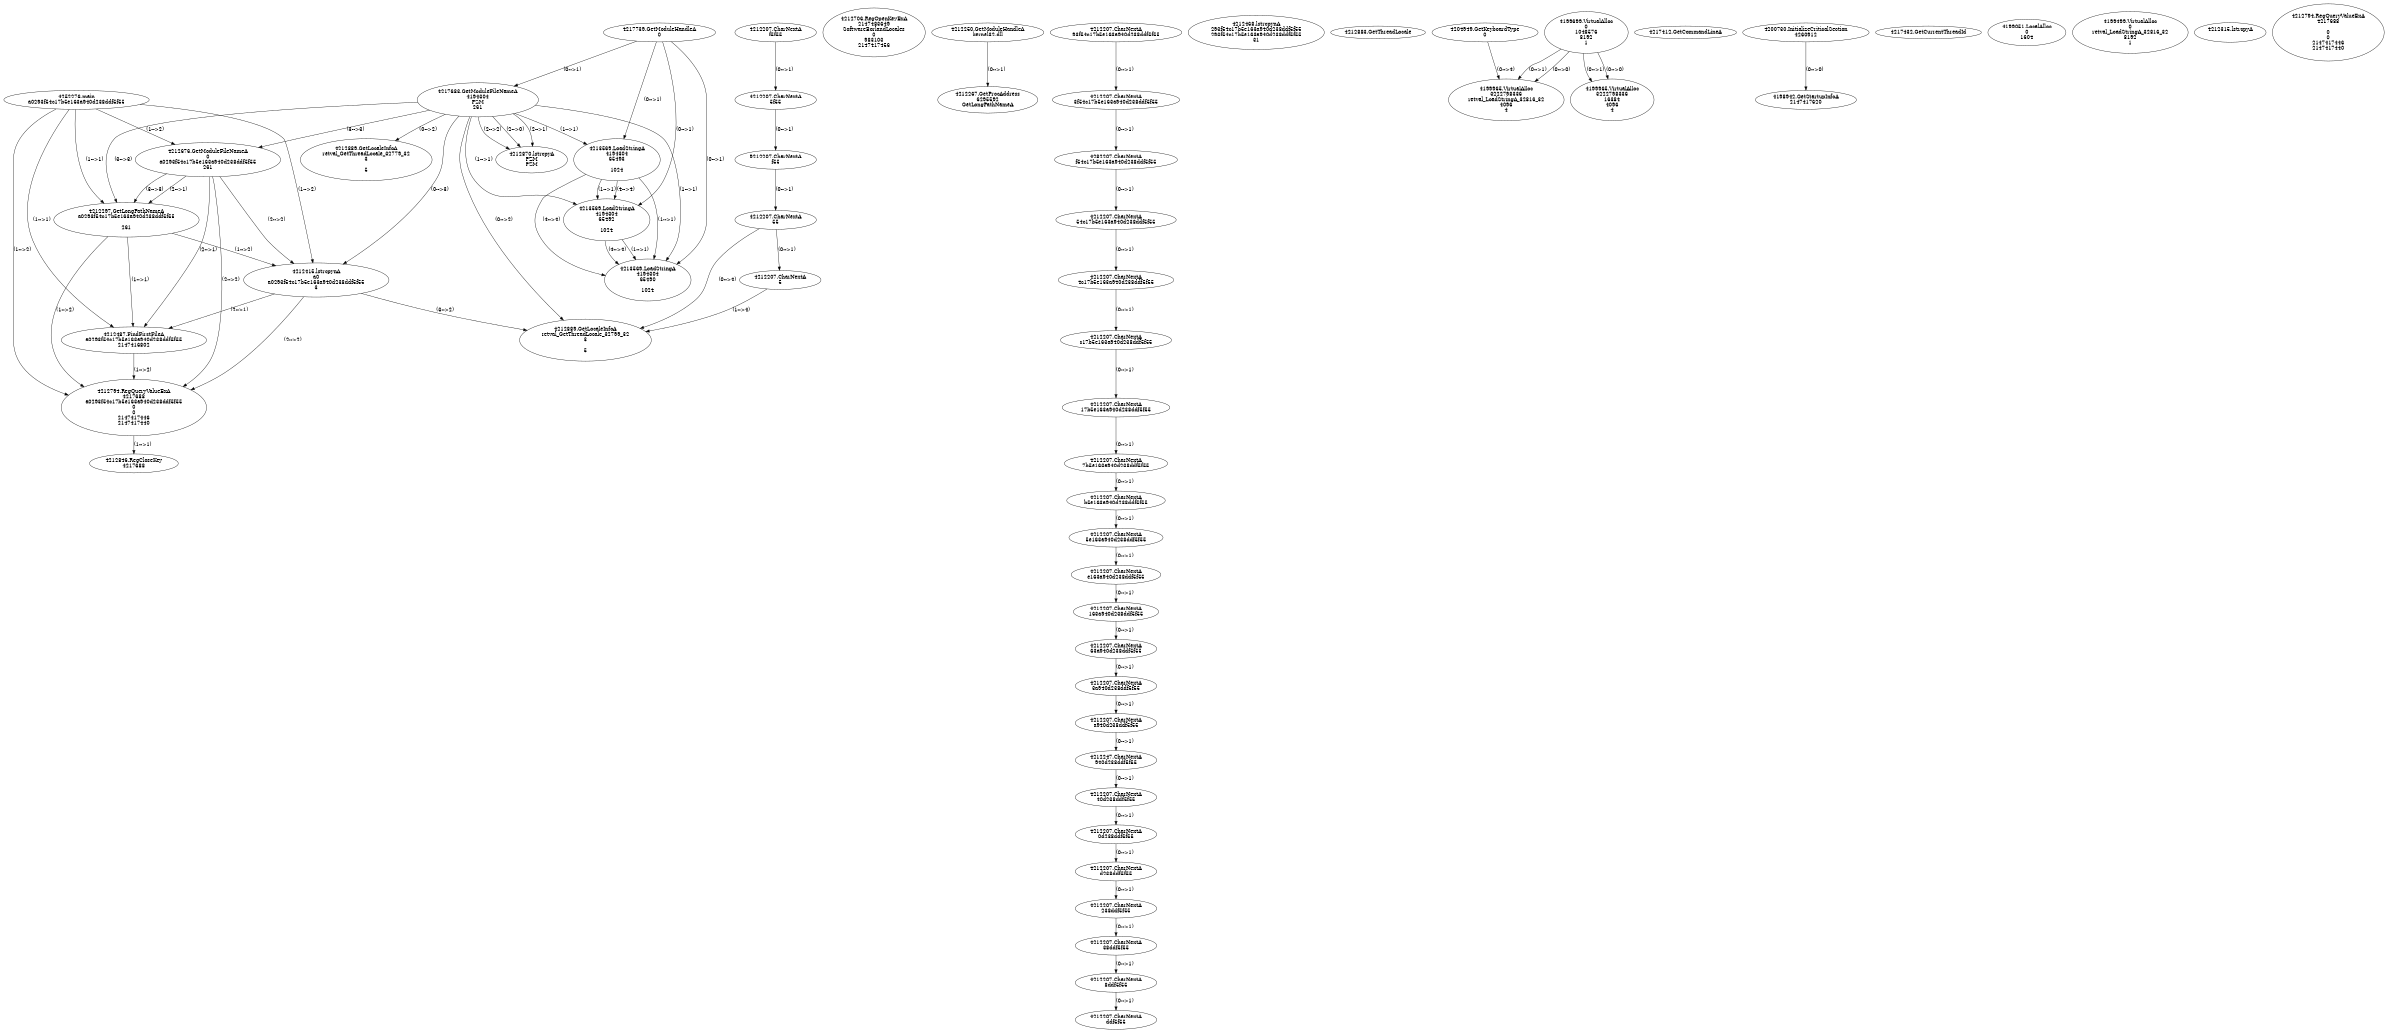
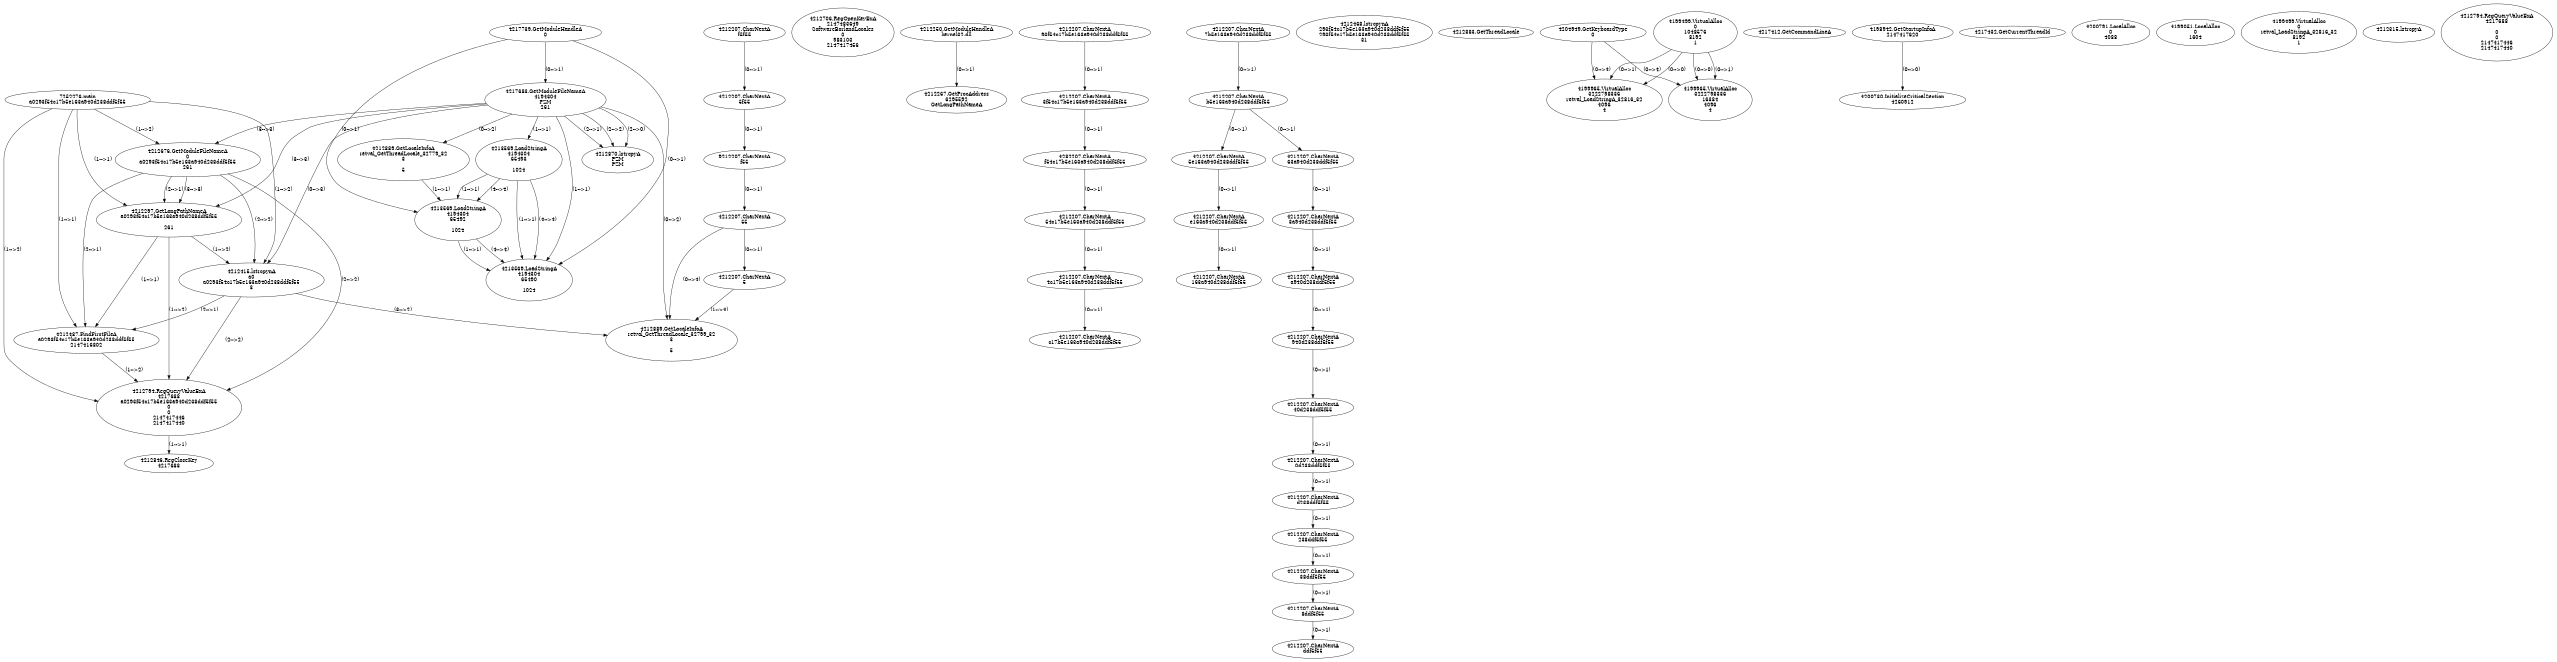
node "4199699.VirtualAlloc 0 1048576 8192 1": label "4199699.VirtualAlloc 0 1048576 8192 1" -> "4199499.VirtualAlloc 0 1048576 8192 1"
node "4200791.LocalAlloc 0 4088": added
edge "4200730.InitializeCriticalSection 4260912" -> "4198942.GetStartupInfoA 2147417620": reversed
edge "4204949.GetKeyboardType 0" -> "4199965.VirtualAlloc 3222798336 16384 4096 4": added, label "(0-->4)"
edge "4217739.GetModuleHandleA 0" -> "4213569.LoadStringA 4194304 65493 1024": removed, label "(0-->1)"
node "4252276.main a0293f54c17b5e163a940d238ddf5f55": label "4252276.main a0293f54c17b5e163a940d238ddf5f55" -> "7252276.main a0293f54c17b5e163a940d238ddf5f55"
edge "4217683.GetModuleFileNameA 4194304 PZM 261" -> "4213569.LoadStringA 4194304 65492 1024": now "4212889.GetLocaleInfoA retval_GetThreadLocale_32779_32 3 5" -> "4213569.LoadStringA 4194304 65492 1024"
node "4212207.CharNextA 17b5e163a940d238ddf5f55": removed
edge "4212207.CharNextA 163a940d238ddf5f55" -> "4212207.CharNextA 63a940d238ddf5f55": now "4212207.CharNextA b5e163a940d238ddf5f55" -> "4212207.CharNextA 63a940d238ddf5f55"
node "4212247.CharNextA 940d238ddf5f55": label "4212247.CharNextA 940d238ddf5f55" -> "4212207.CharNextA 940d238ddf5f55"
